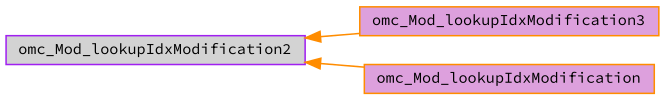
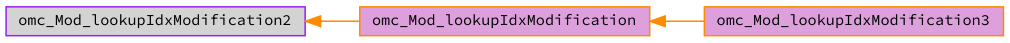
edge "omc_Mod_lookupIdxModification3" -> "omc_Mod_lookupIdxModification2": now "omc_Mod_lookupIdxModification3" -> "omc_Mod_lookupIdxModification"
